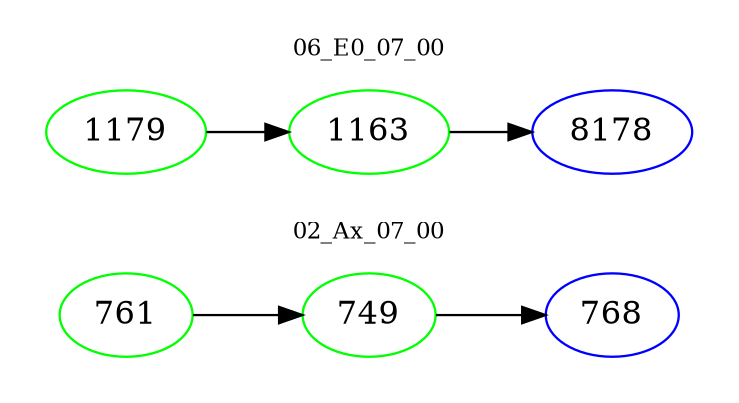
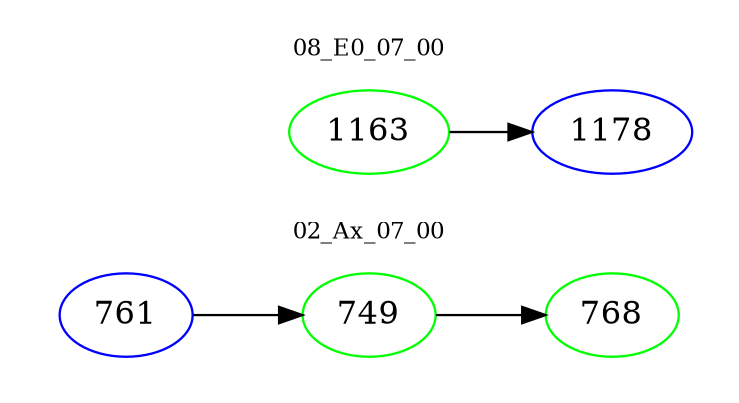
cluster "06_E0_07_00": label "06_E0_07_00" -> "08_E0_07_00"
node "1179": removed
node "8178": label "8178" -> "1178"
node "761": color green -> blue
node "768": color blue -> green
